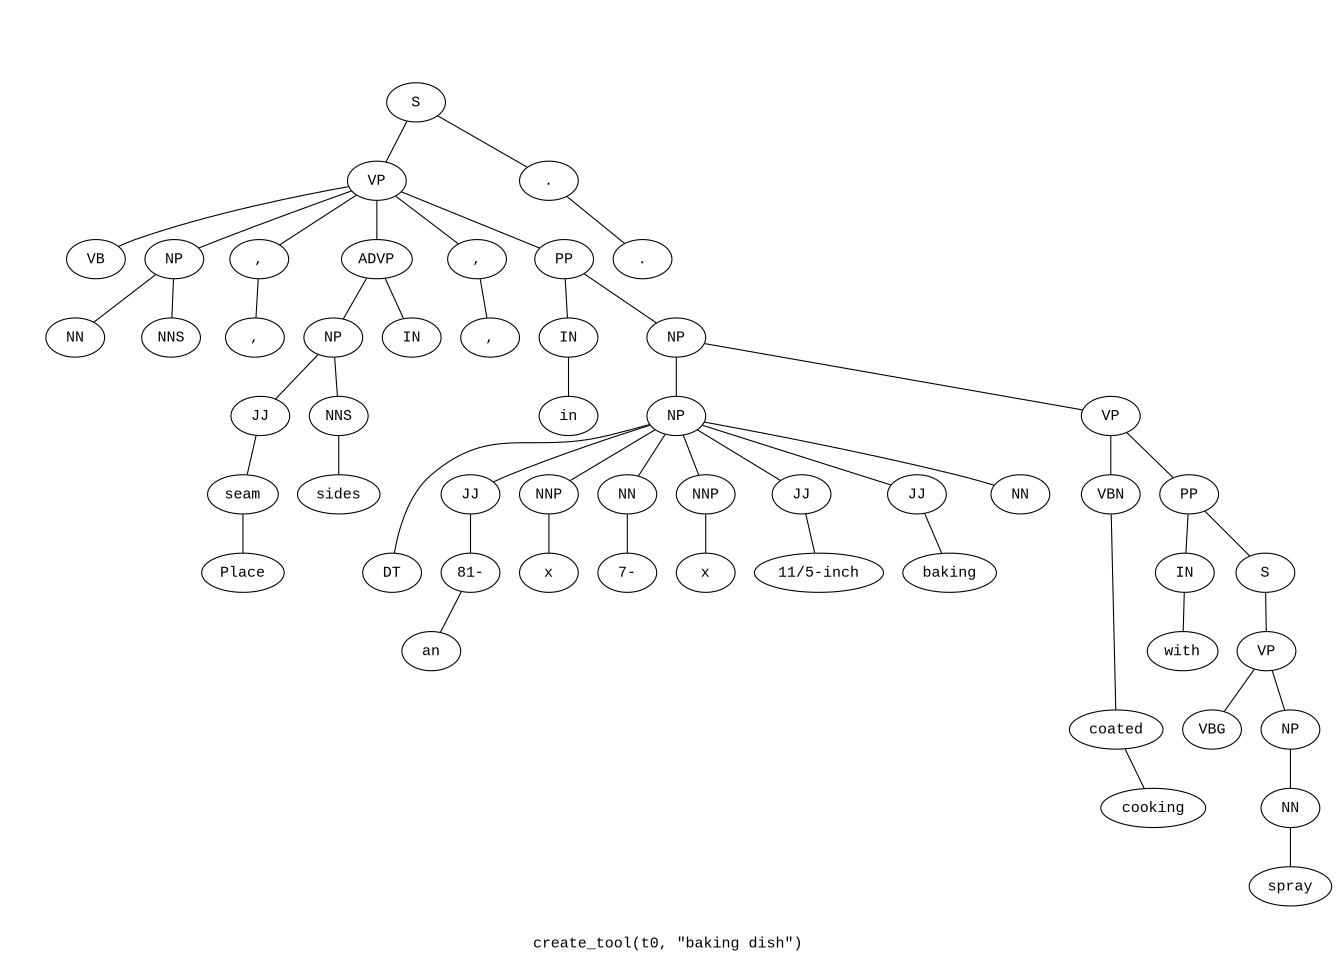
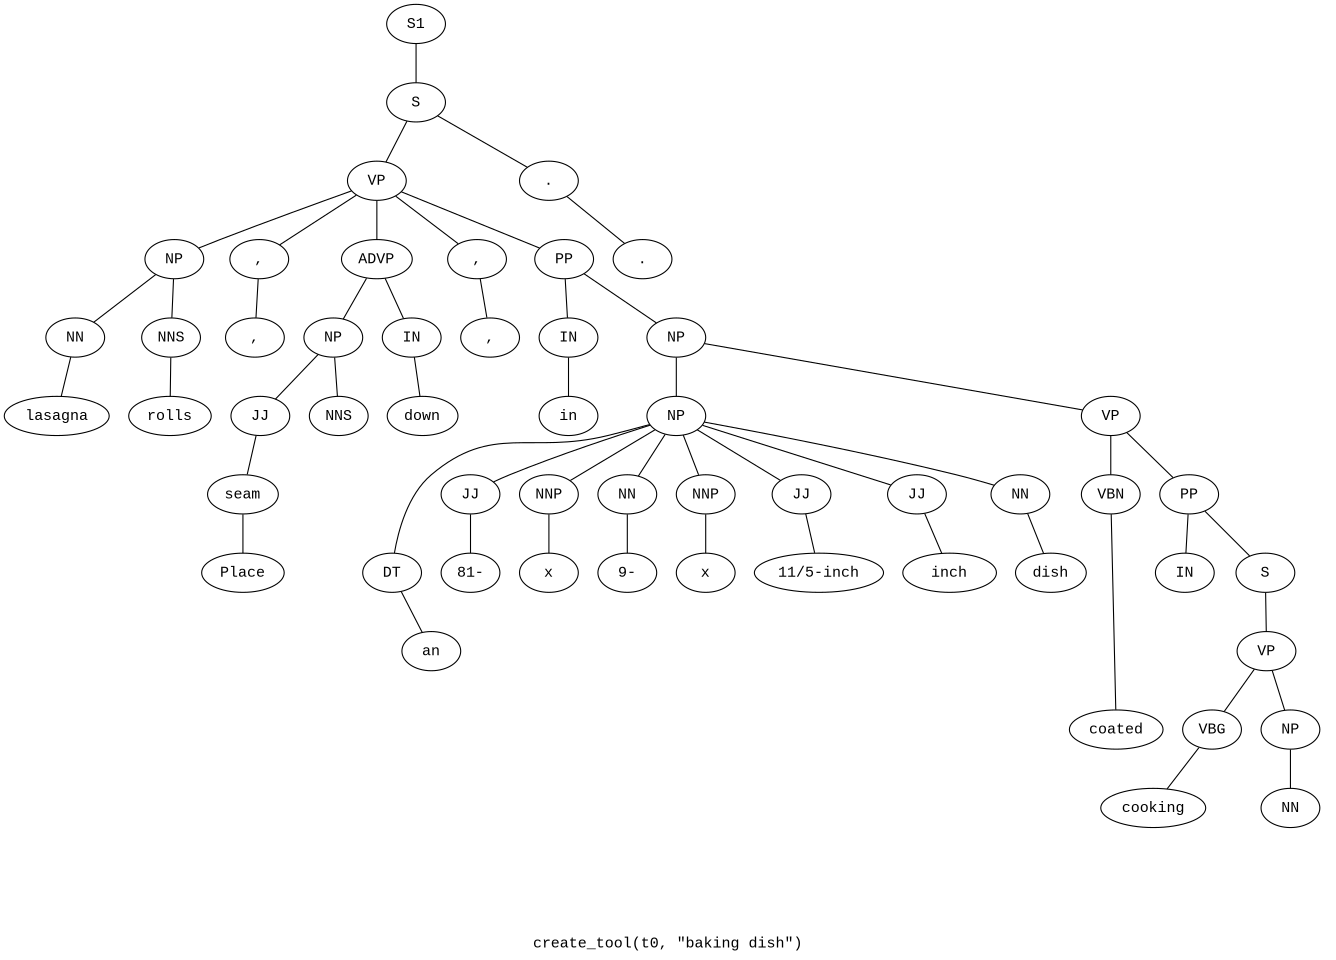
node "S1": added
node "VB": removed
node "lasagna": added
node "rolls": added
node "down": added
node "sides": removed
node "7-": label "7-" -> "9-"
node "baking": label "baking" -> "inch"
node "dish": added
edge "81-" -- "an": now "DT" -- "an"
node "with": removed
edge "coated" -- "cooking": now "VBG" -- "cooking"
node "spray": removed
